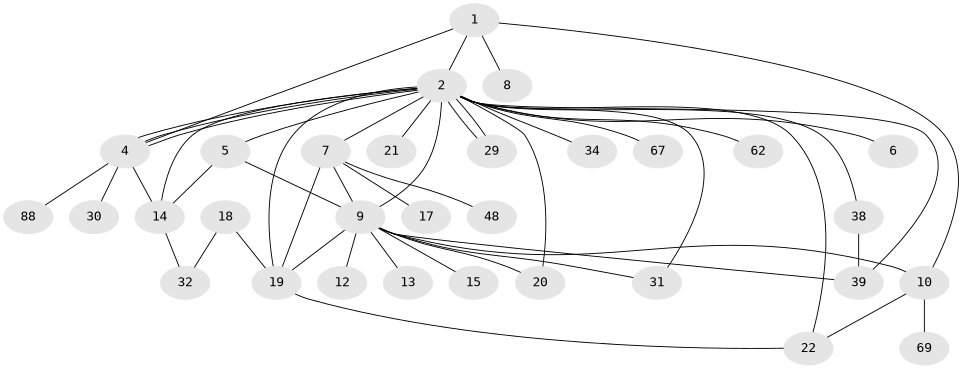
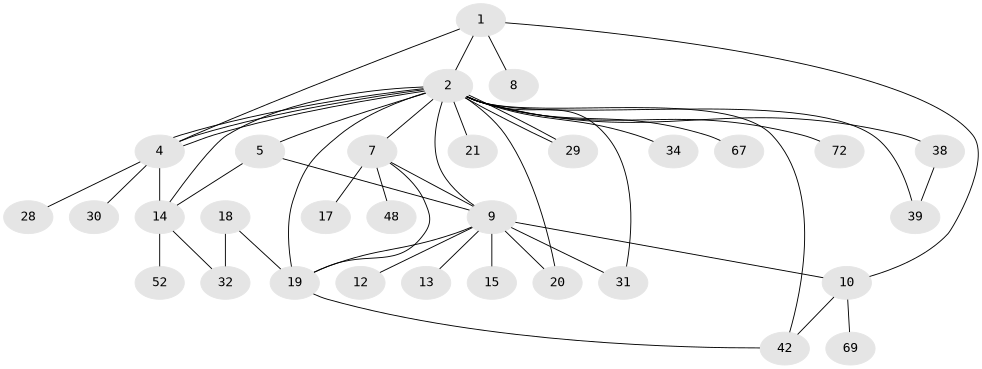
node "62": label "62" -> "72"
node "6": removed
node "88": label "88" -> "28"
edge "9" -- "39": removed
node "52": added
node "22": label "22" -> "42"
